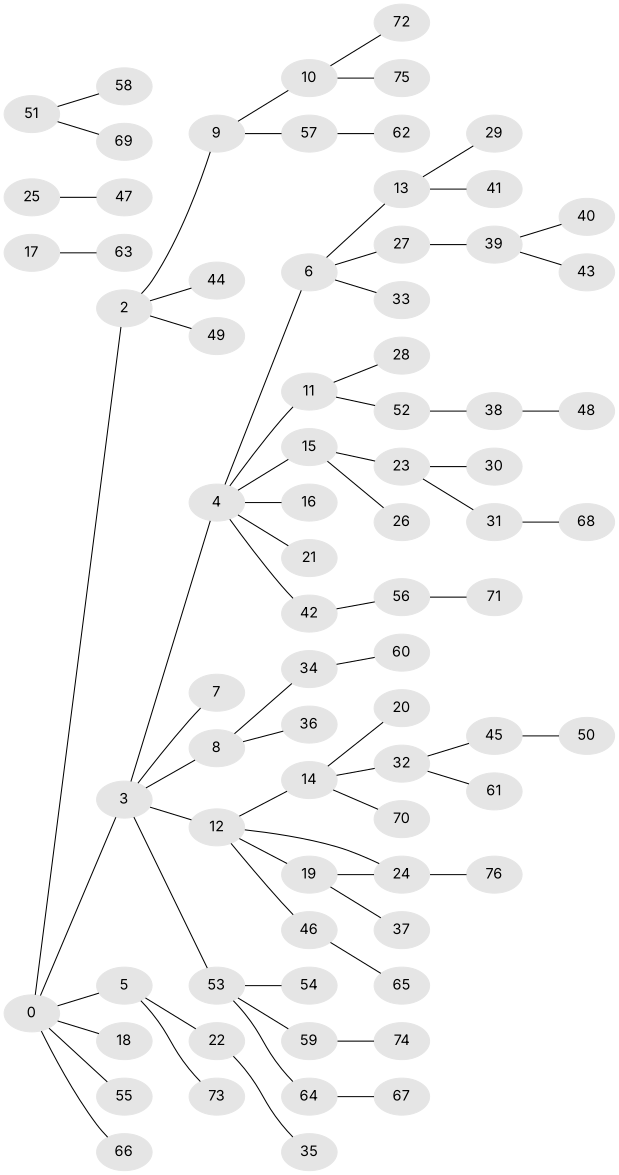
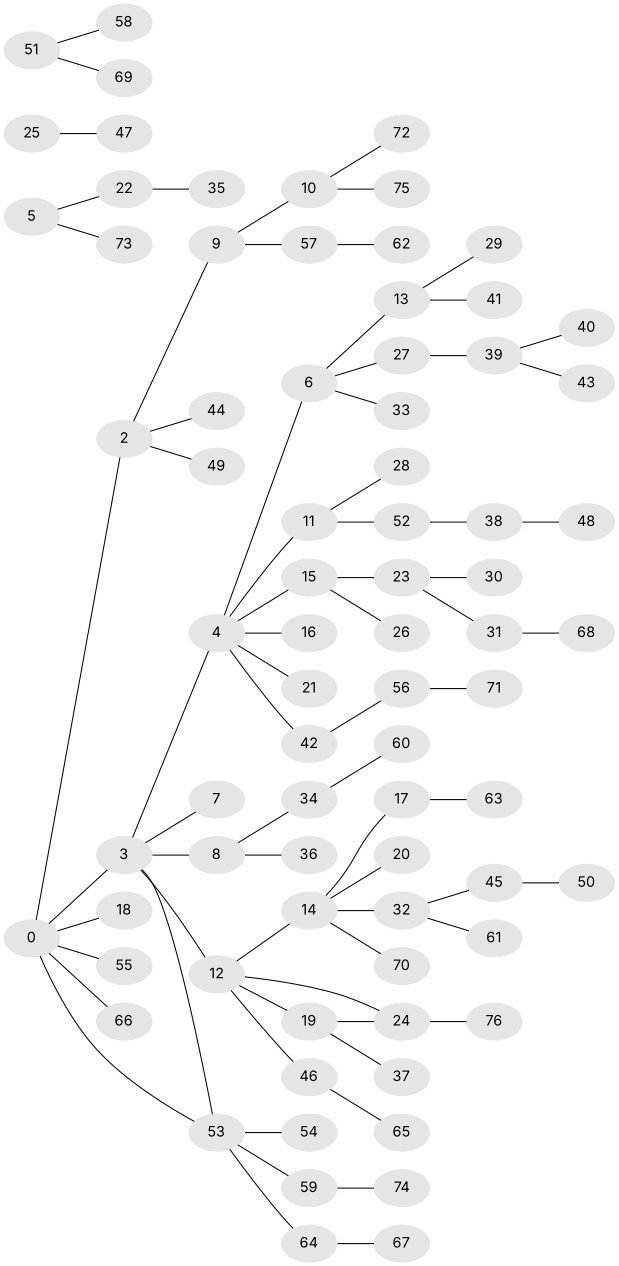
edge "17" -- "14": added
edge "5" -- "0": now "53" -- "0"
